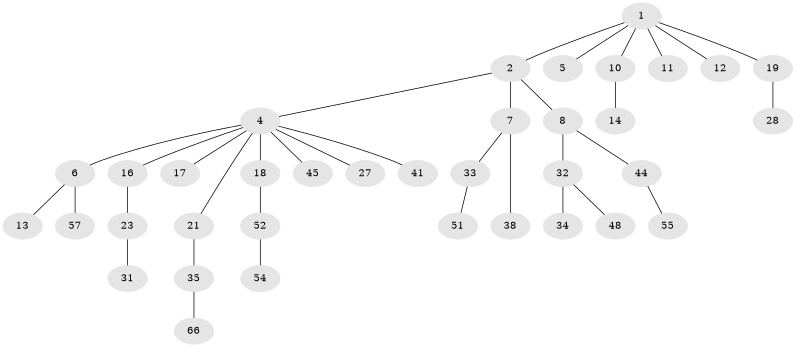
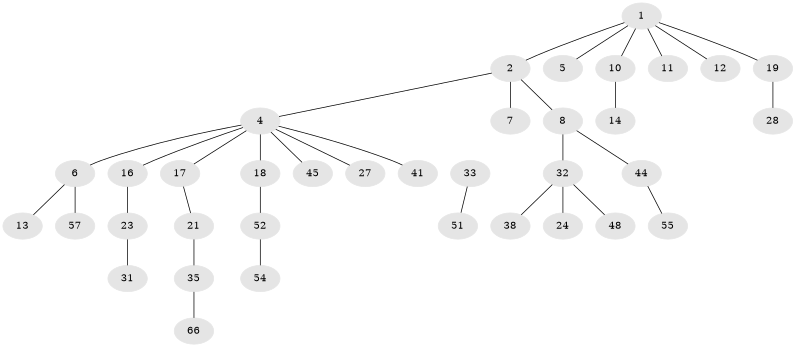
edge "7" -- "33": removed
edge "4" -- "21": now "17" -- "21"
edge "7" -- "38": now "32" -- "38"
node "34": label "34" -> "24"
